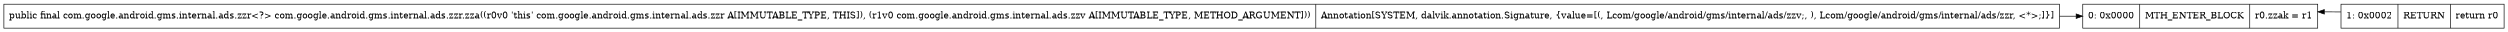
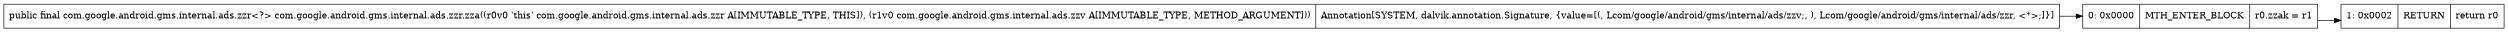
edge "1: 0x0002" -> "0: 0x0000": reversed
